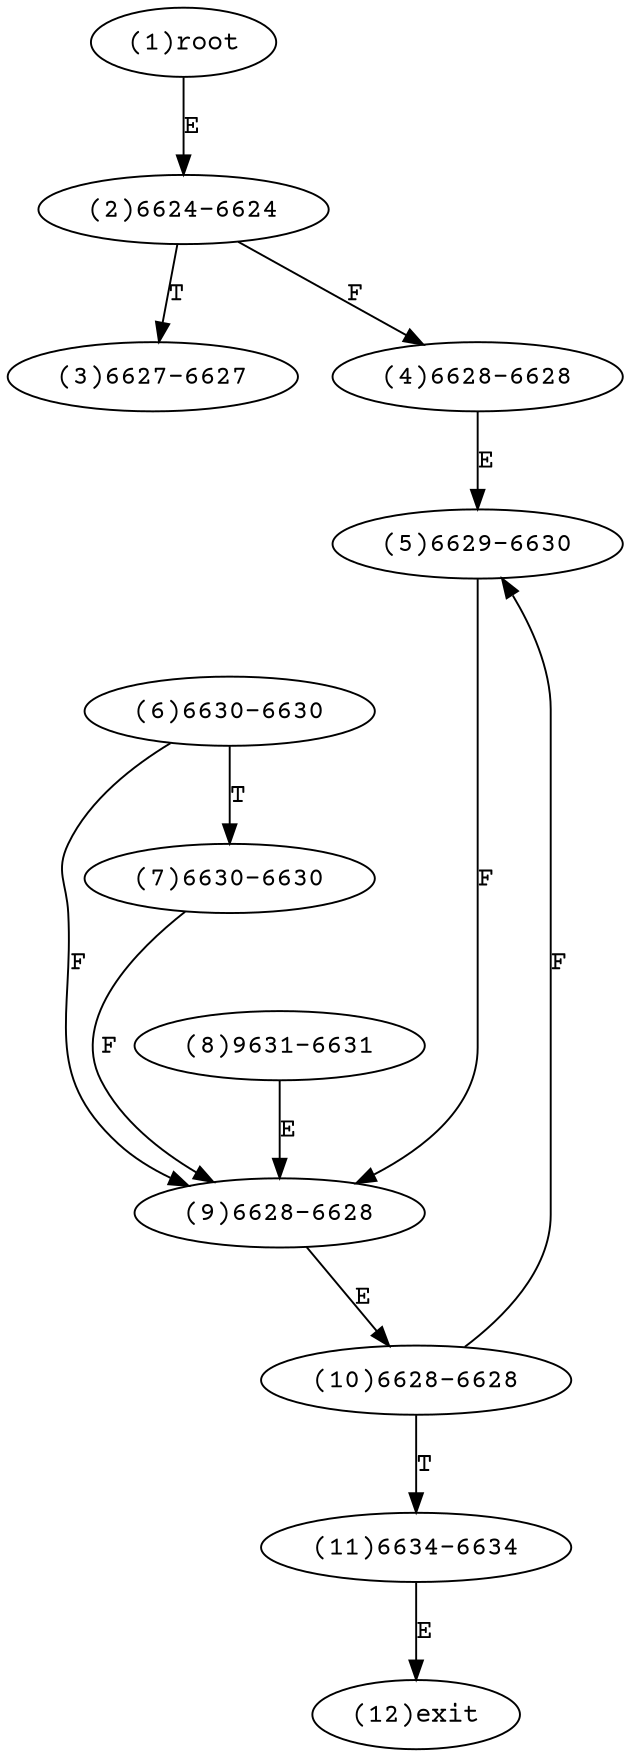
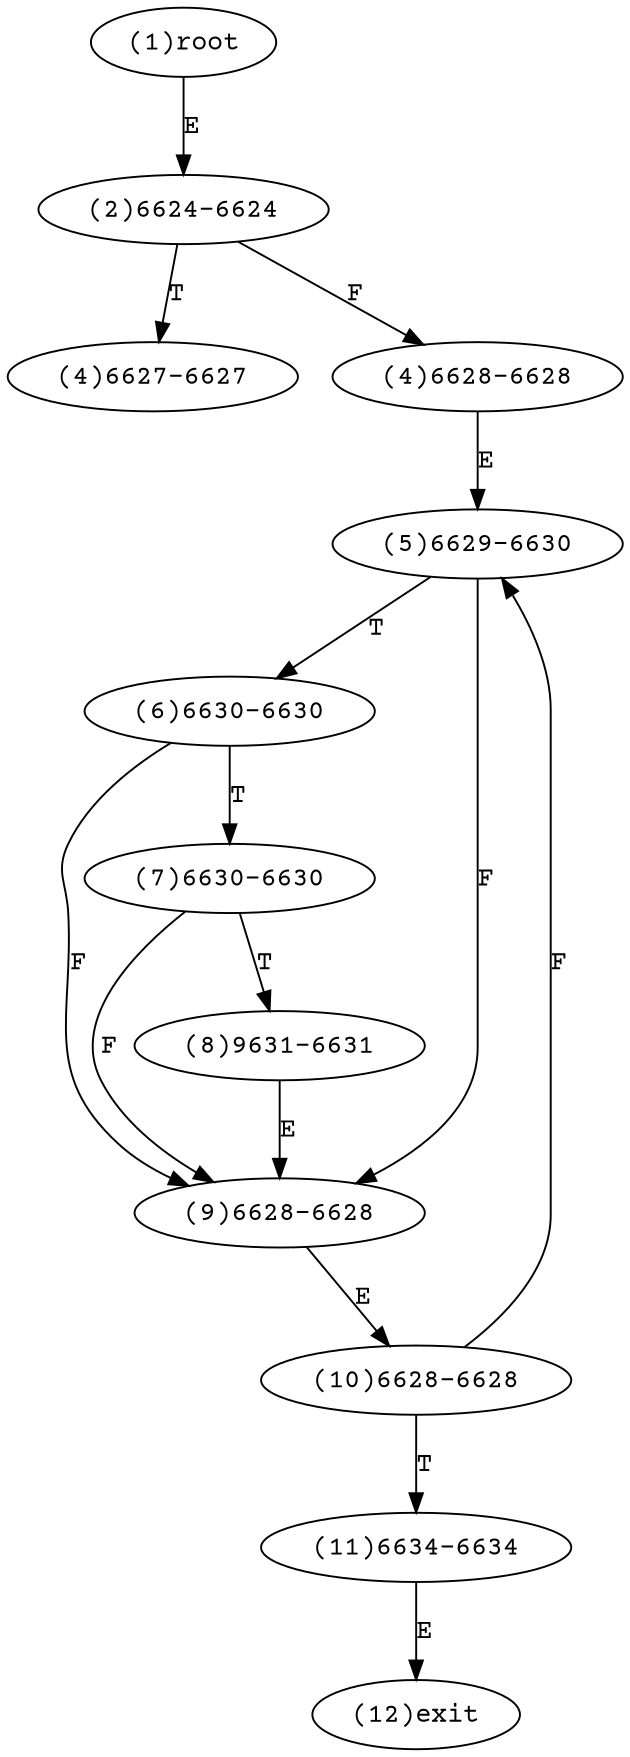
node "(3)6627-6627": label "(3)6627-6627" -> "(4)6627-6627"
edge "(5)6629-6630" -> "(6)6630-6630": added, label "T"
edge "(7)6630-6630" -> "(8)9631-6631": added, label "T"
